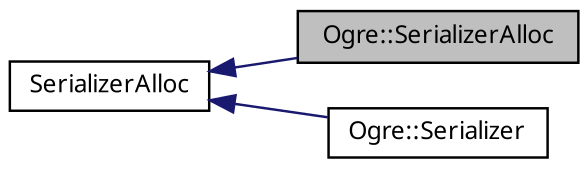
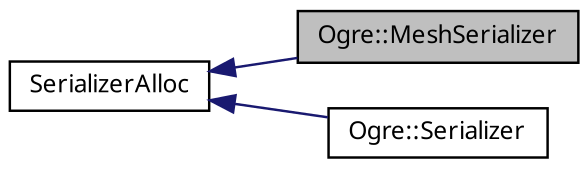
node "Ogre::SerializerAlloc": label "Ogre::SerializerAlloc" -> "Ogre::MeshSerializer"
